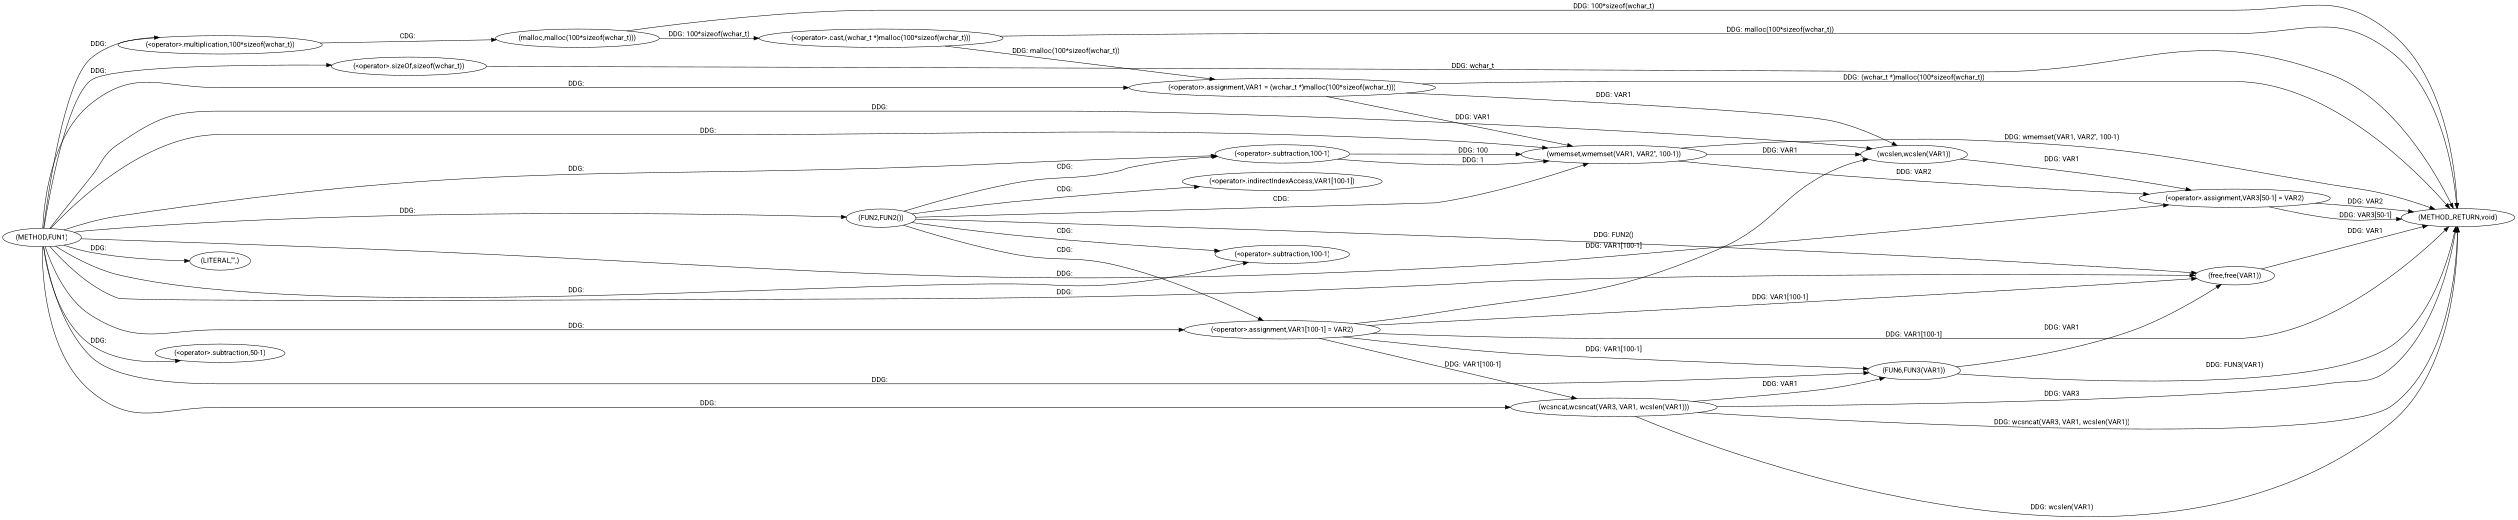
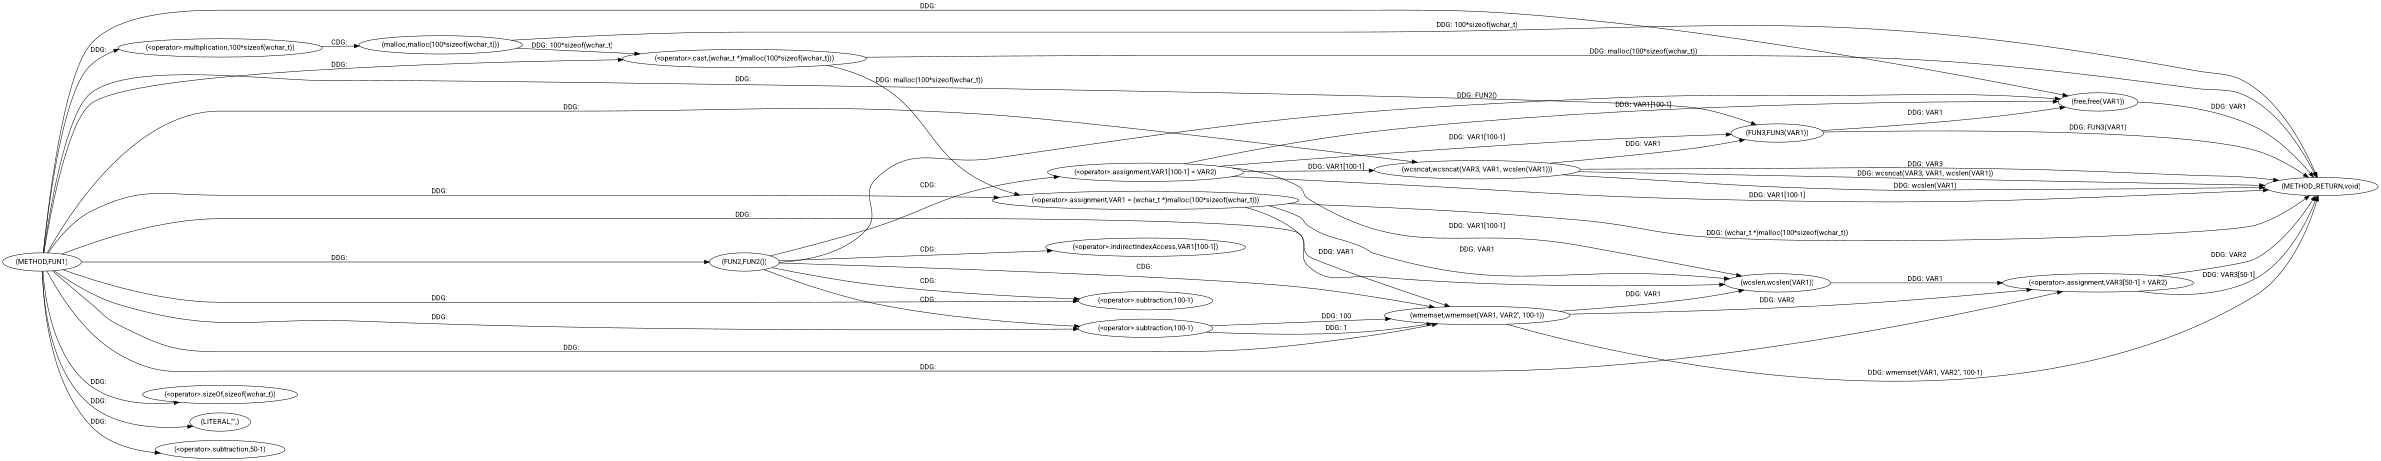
edge "(<operator>.sizeOf,sizeof(wchar_t))" -> "(METHOD_RETURN,void)": removed, label "DDG: wchar_t"
edge "(METHOD,FUN1)" -> "(<operator>.assignment,VAR1[100-1] = VAR2)": now "(METHOD,FUN1)" -> "(<operator>.cast,(wchar_t *)malloc(100*sizeof(wchar_t)))"
node "(FUN6,FUN3(VAR1))": label "(FUN6,FUN3(VAR1))" -> "(FUN3,FUN3(VAR1))"
